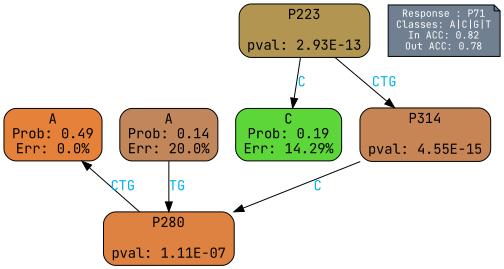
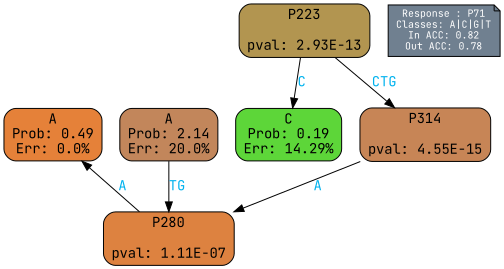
node "A Prob: 0.14 Err: 20.0%": label "A Prob: 0.14 Err: 20.0%" -> "A Prob: 2.14 Err: 20.0%"
edge "P280 pval: 1.11E-07" -> "A Prob: 0.49 Err: 0.0%": label "CTG" -> "A"
edge "P314 pval: 4.55E-15" -> "P280 pval: 1.11E-07": label "C" -> "A"
